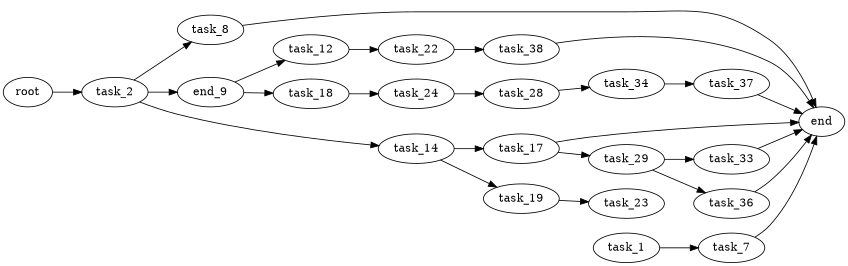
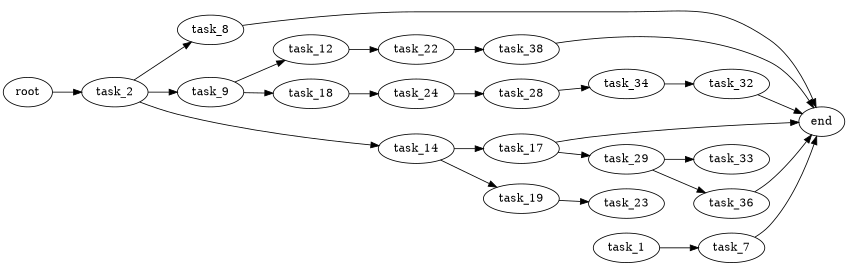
node "task_37": label "task_37" -> "task_32"
node "end_9": label "end_9" -> "task_9"
edge "task_33" -> "end": removed
